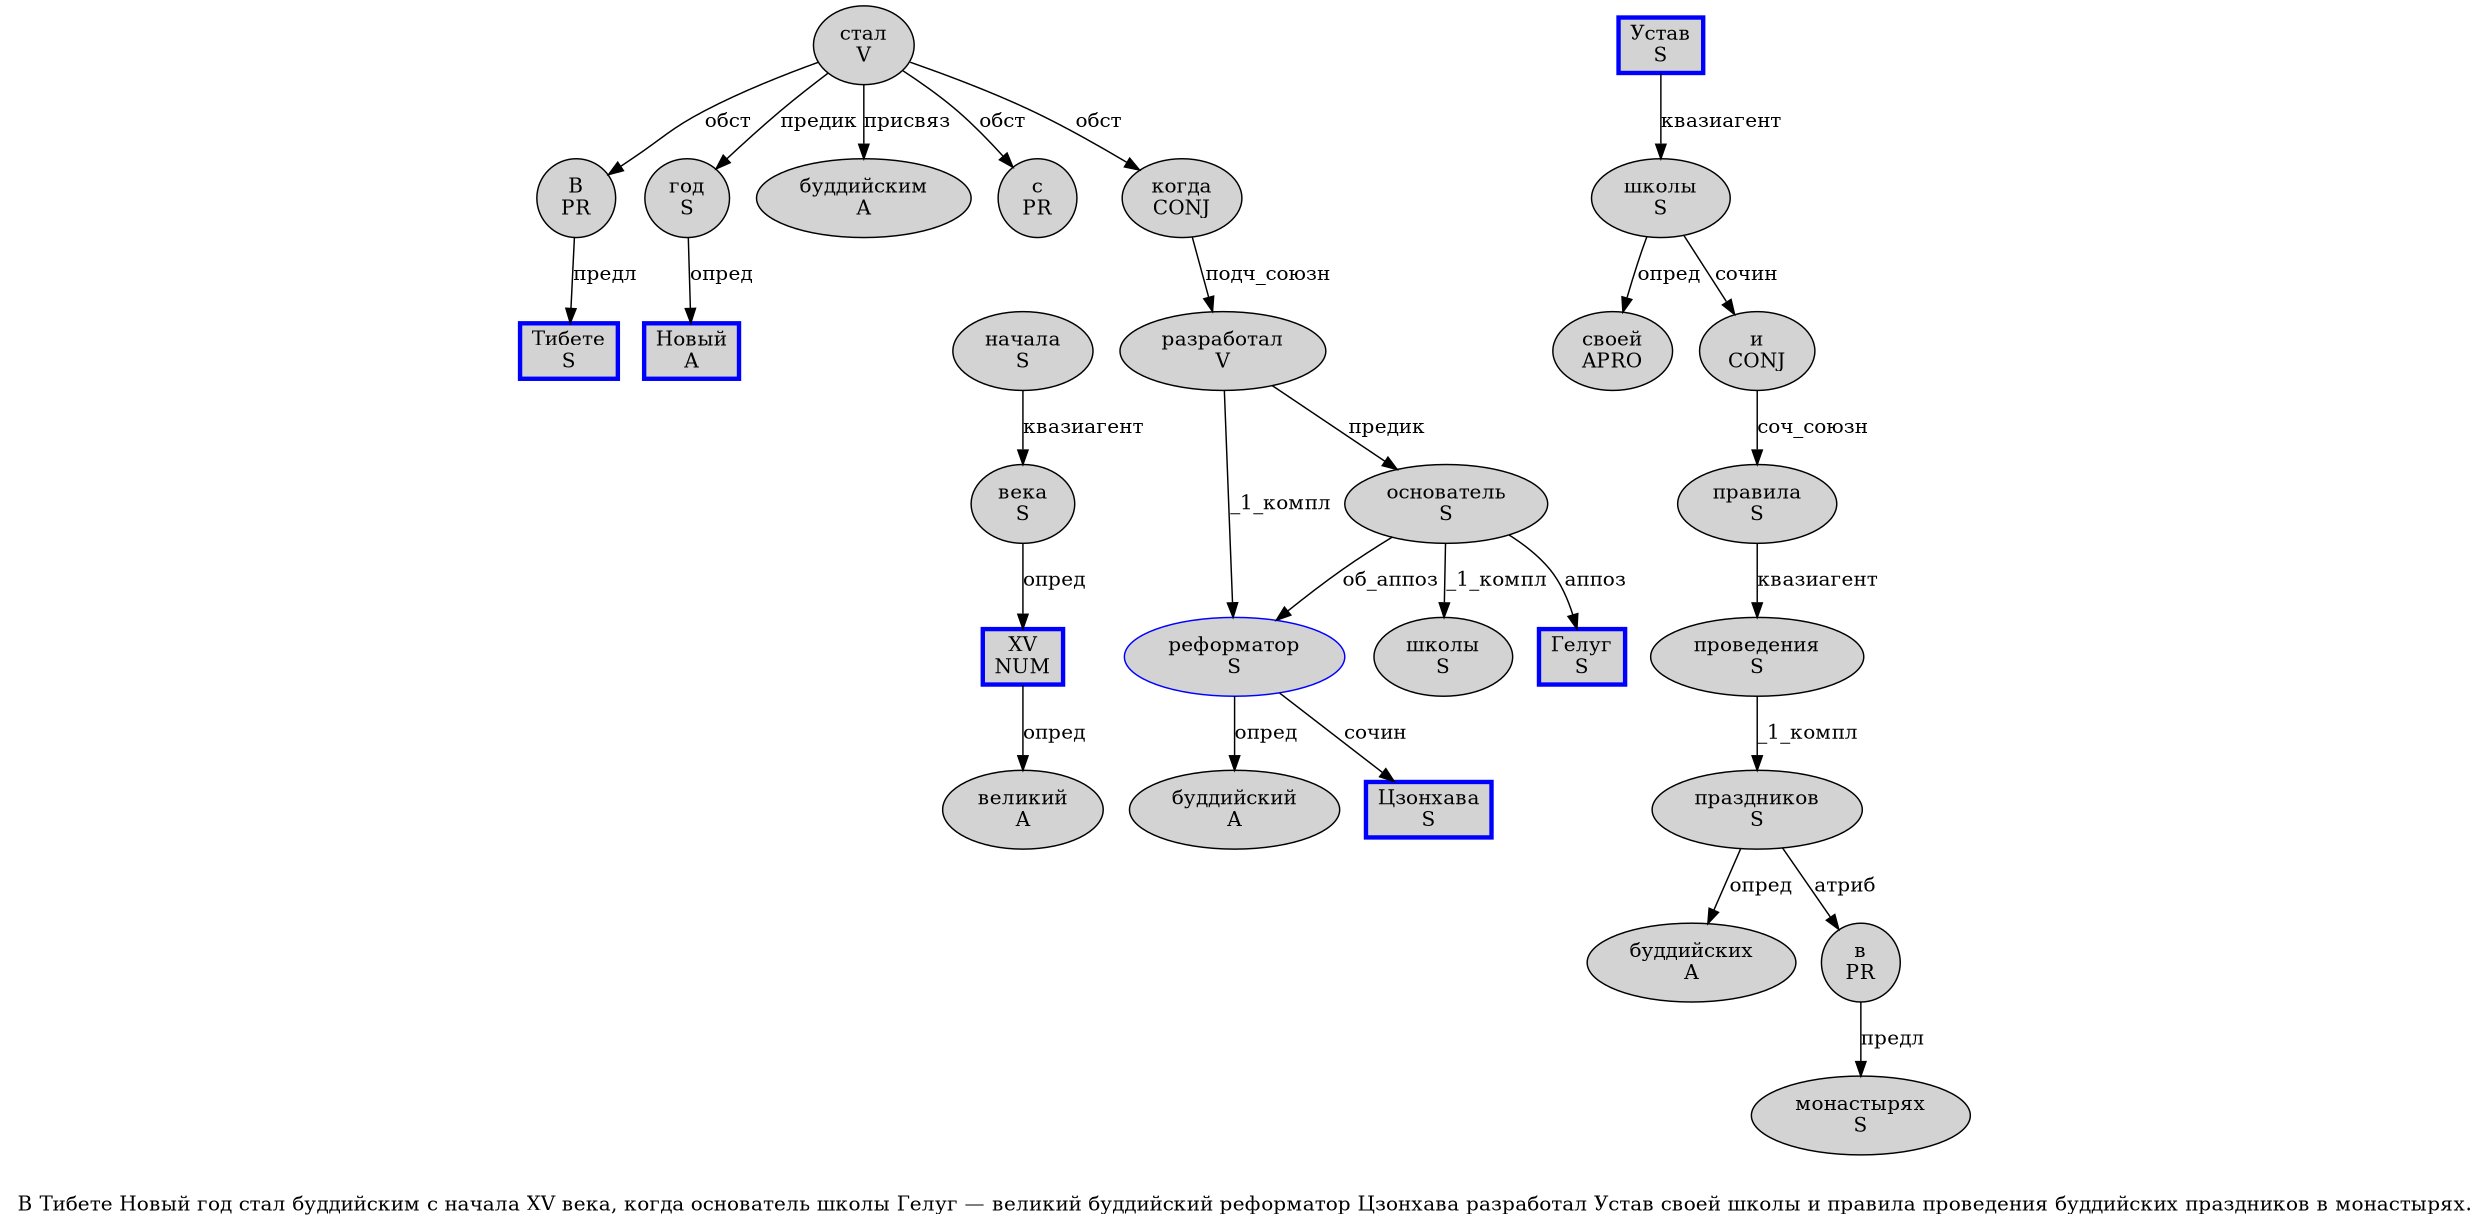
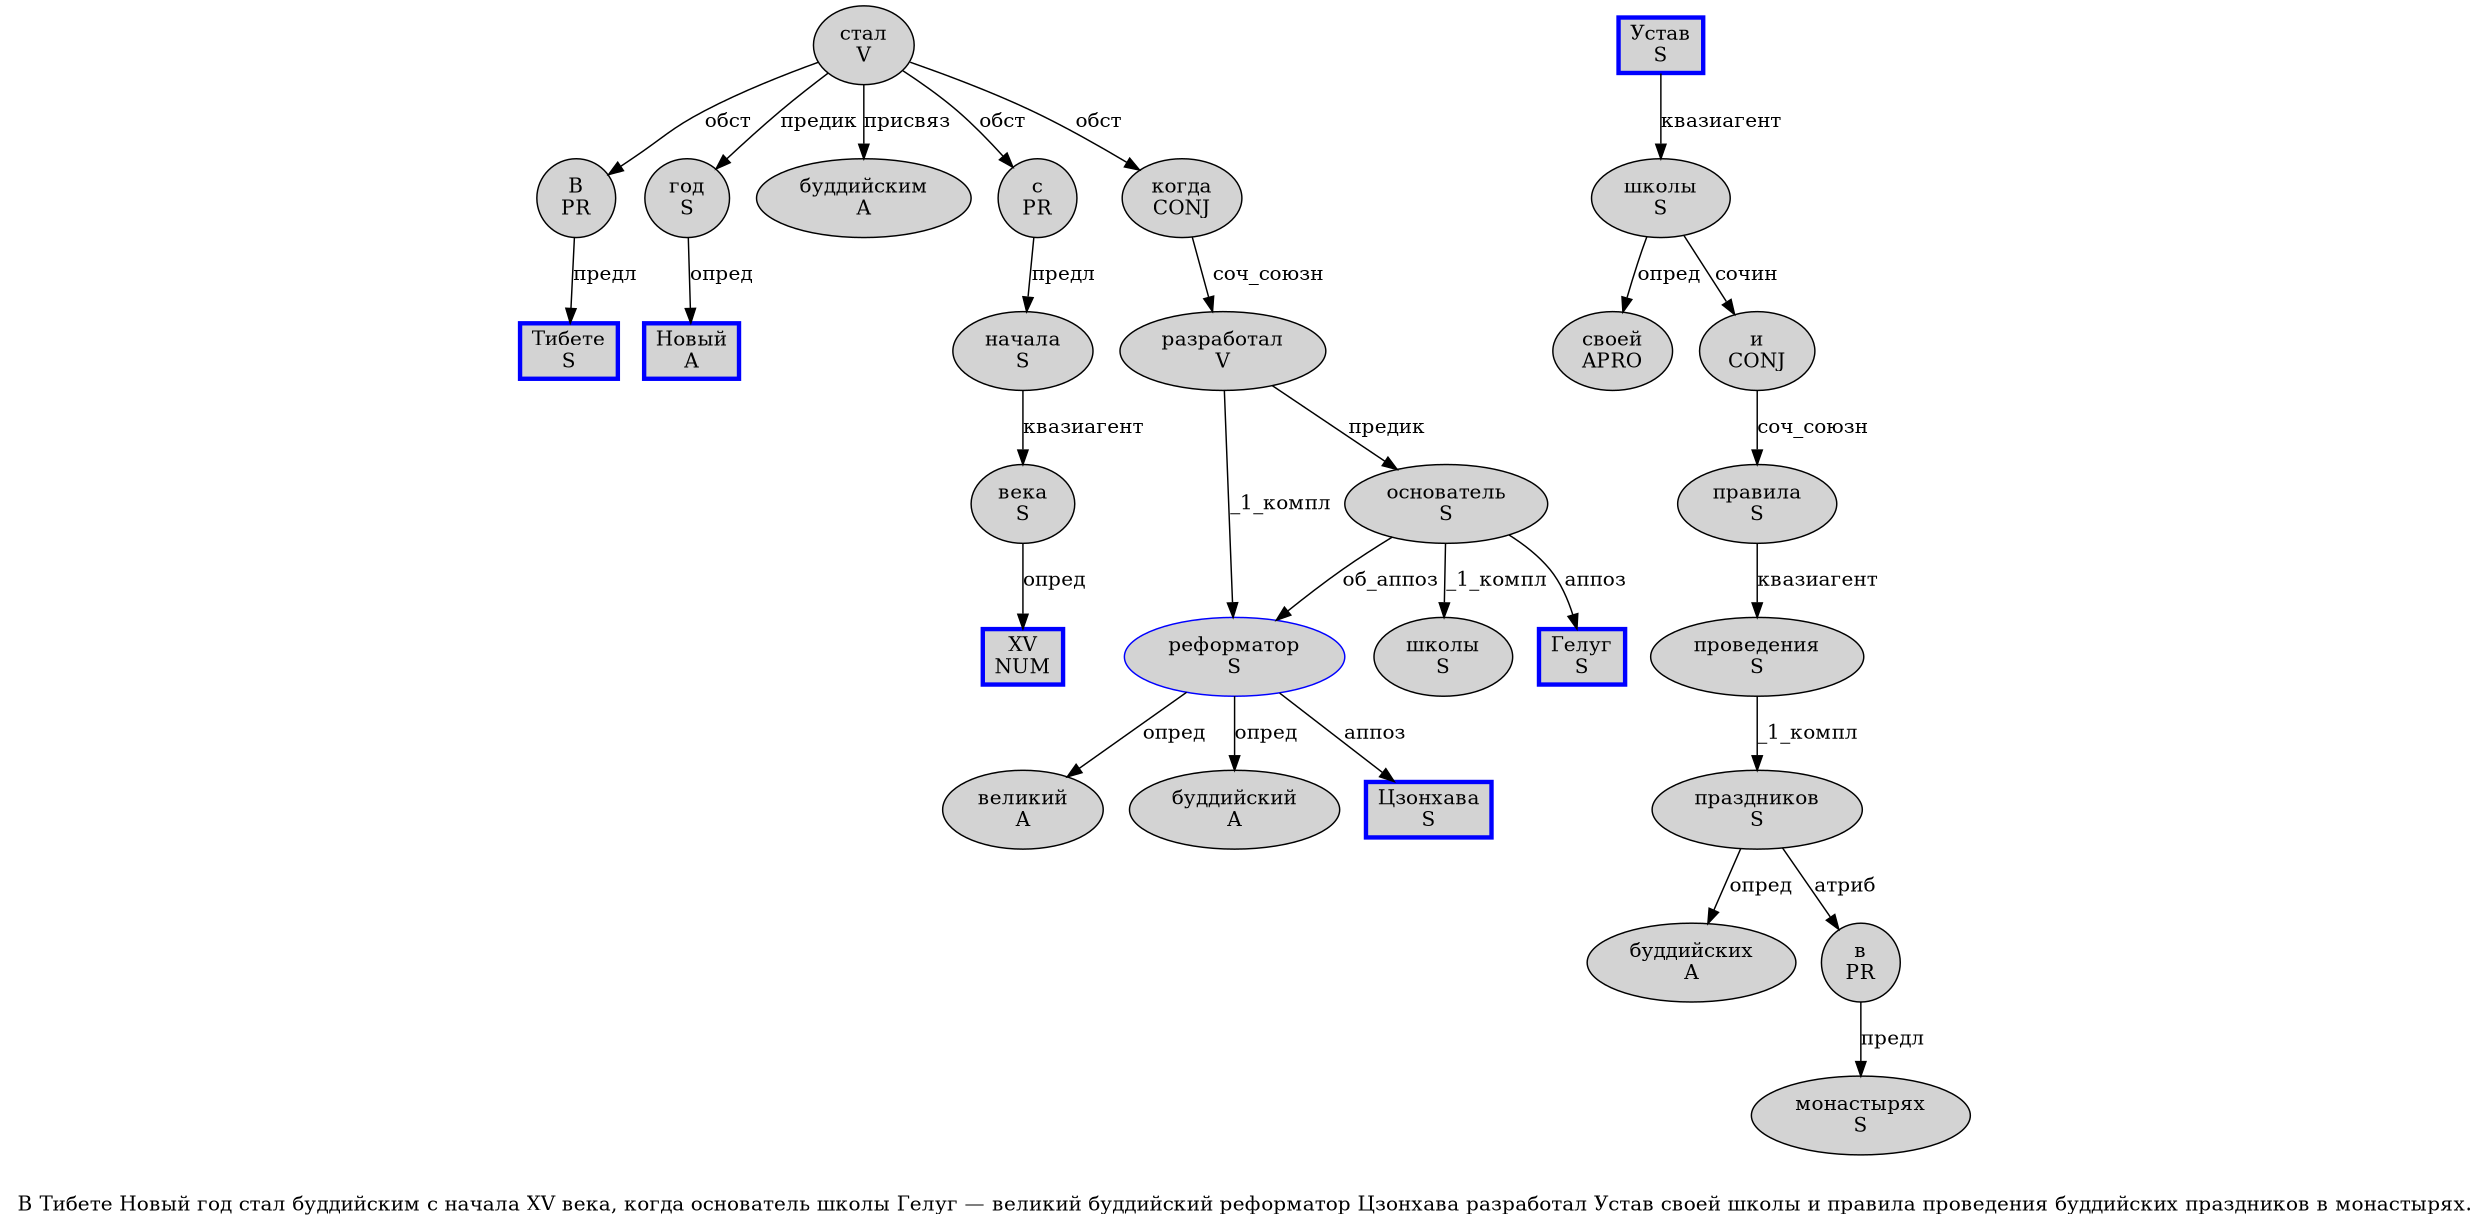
edge "с PR" -> "начала S": added, label "предл"
edge "когда CONJ" -> "разработал V": label "подч_союзн" -> "соч_союзн"
edge "XV NUM" -> "великий A": now "реформатор S" -> "великий A"
edge "реформатор S" -> "Цзонхава S": label "сочин" -> "аппоз"
